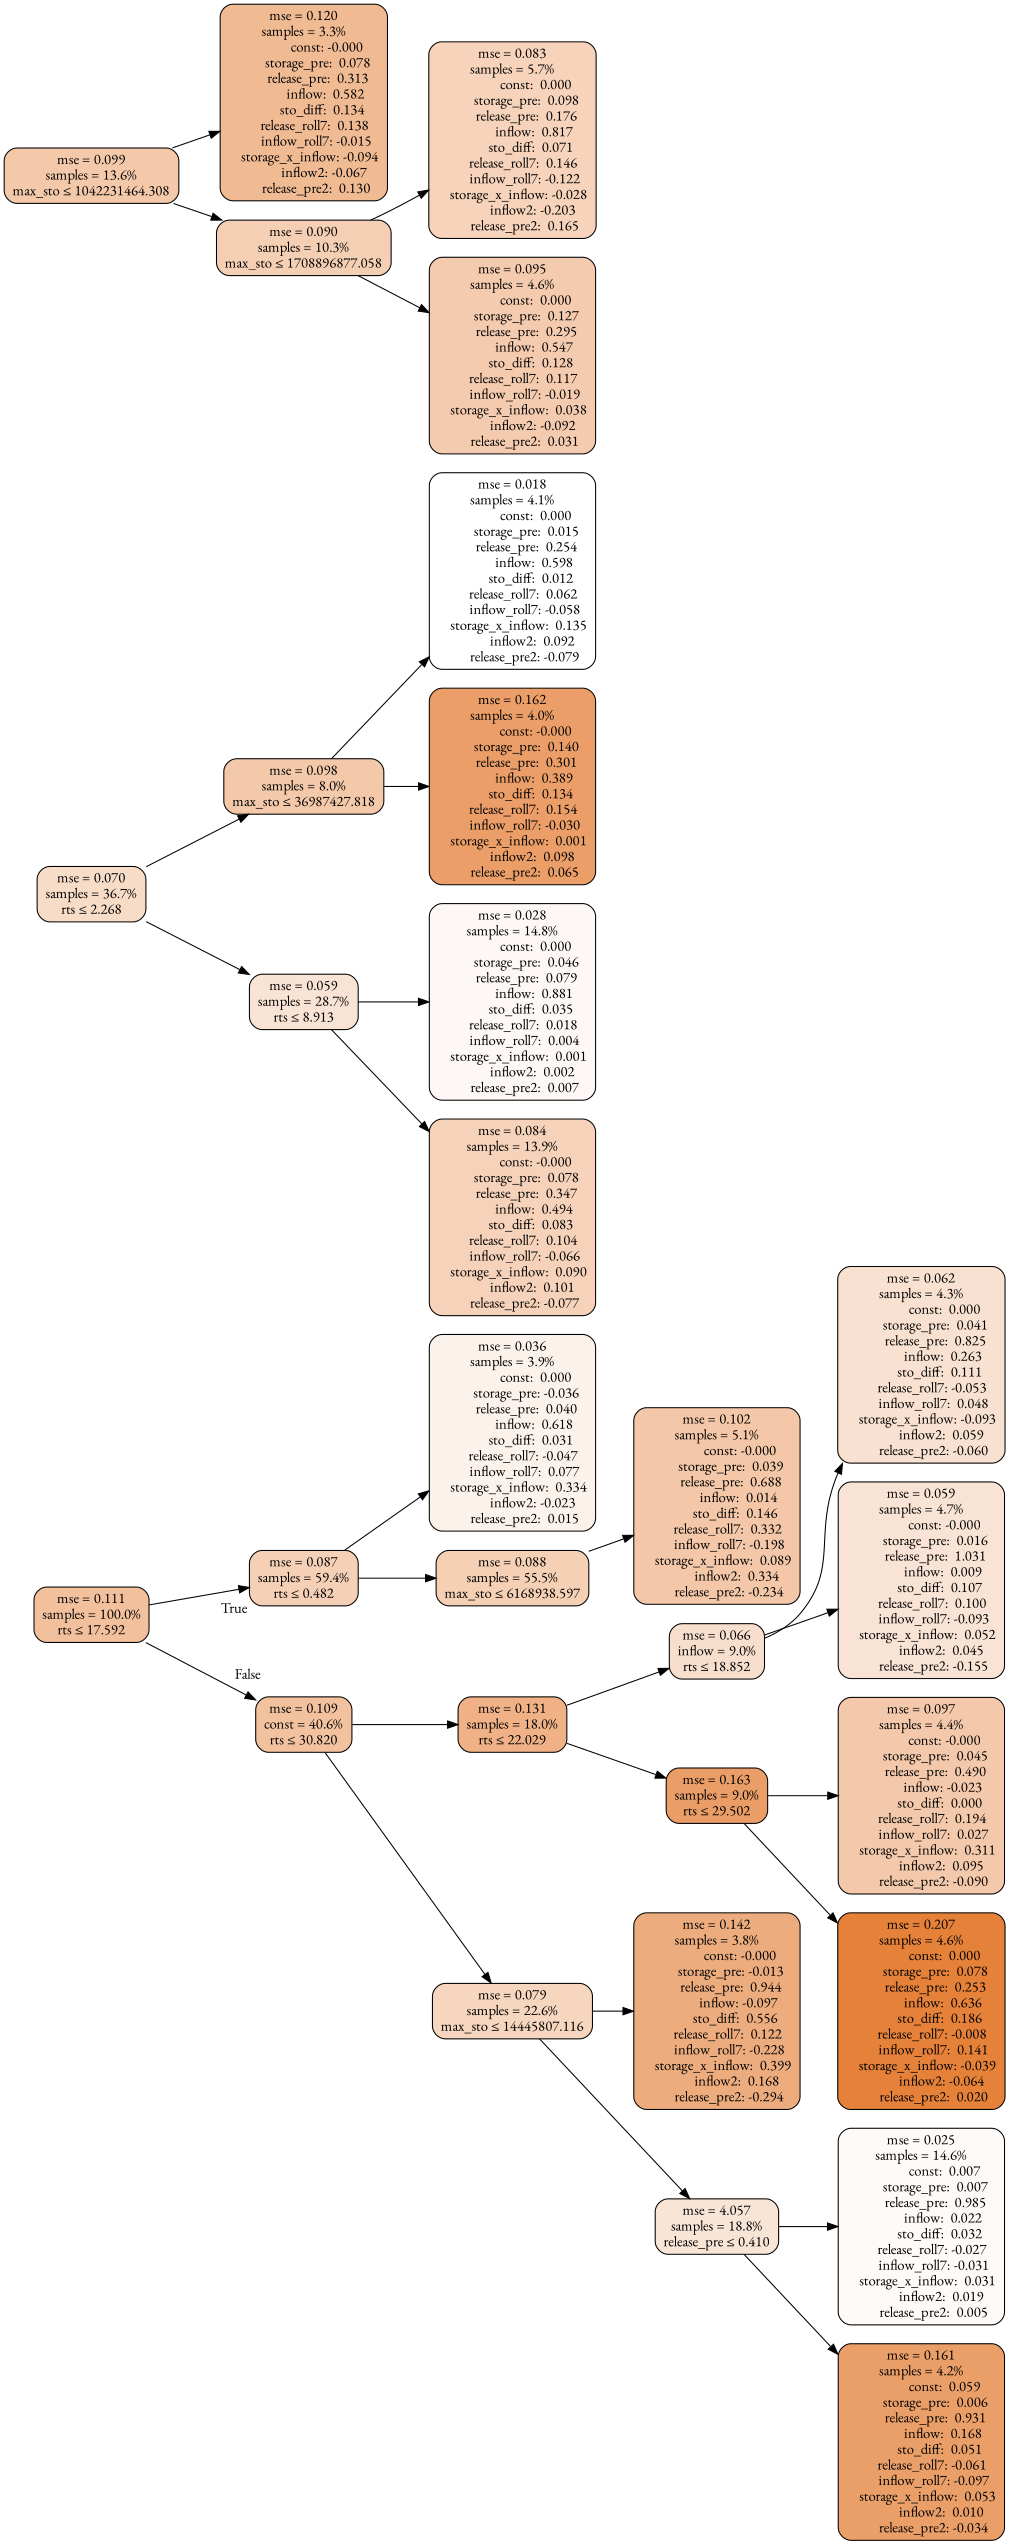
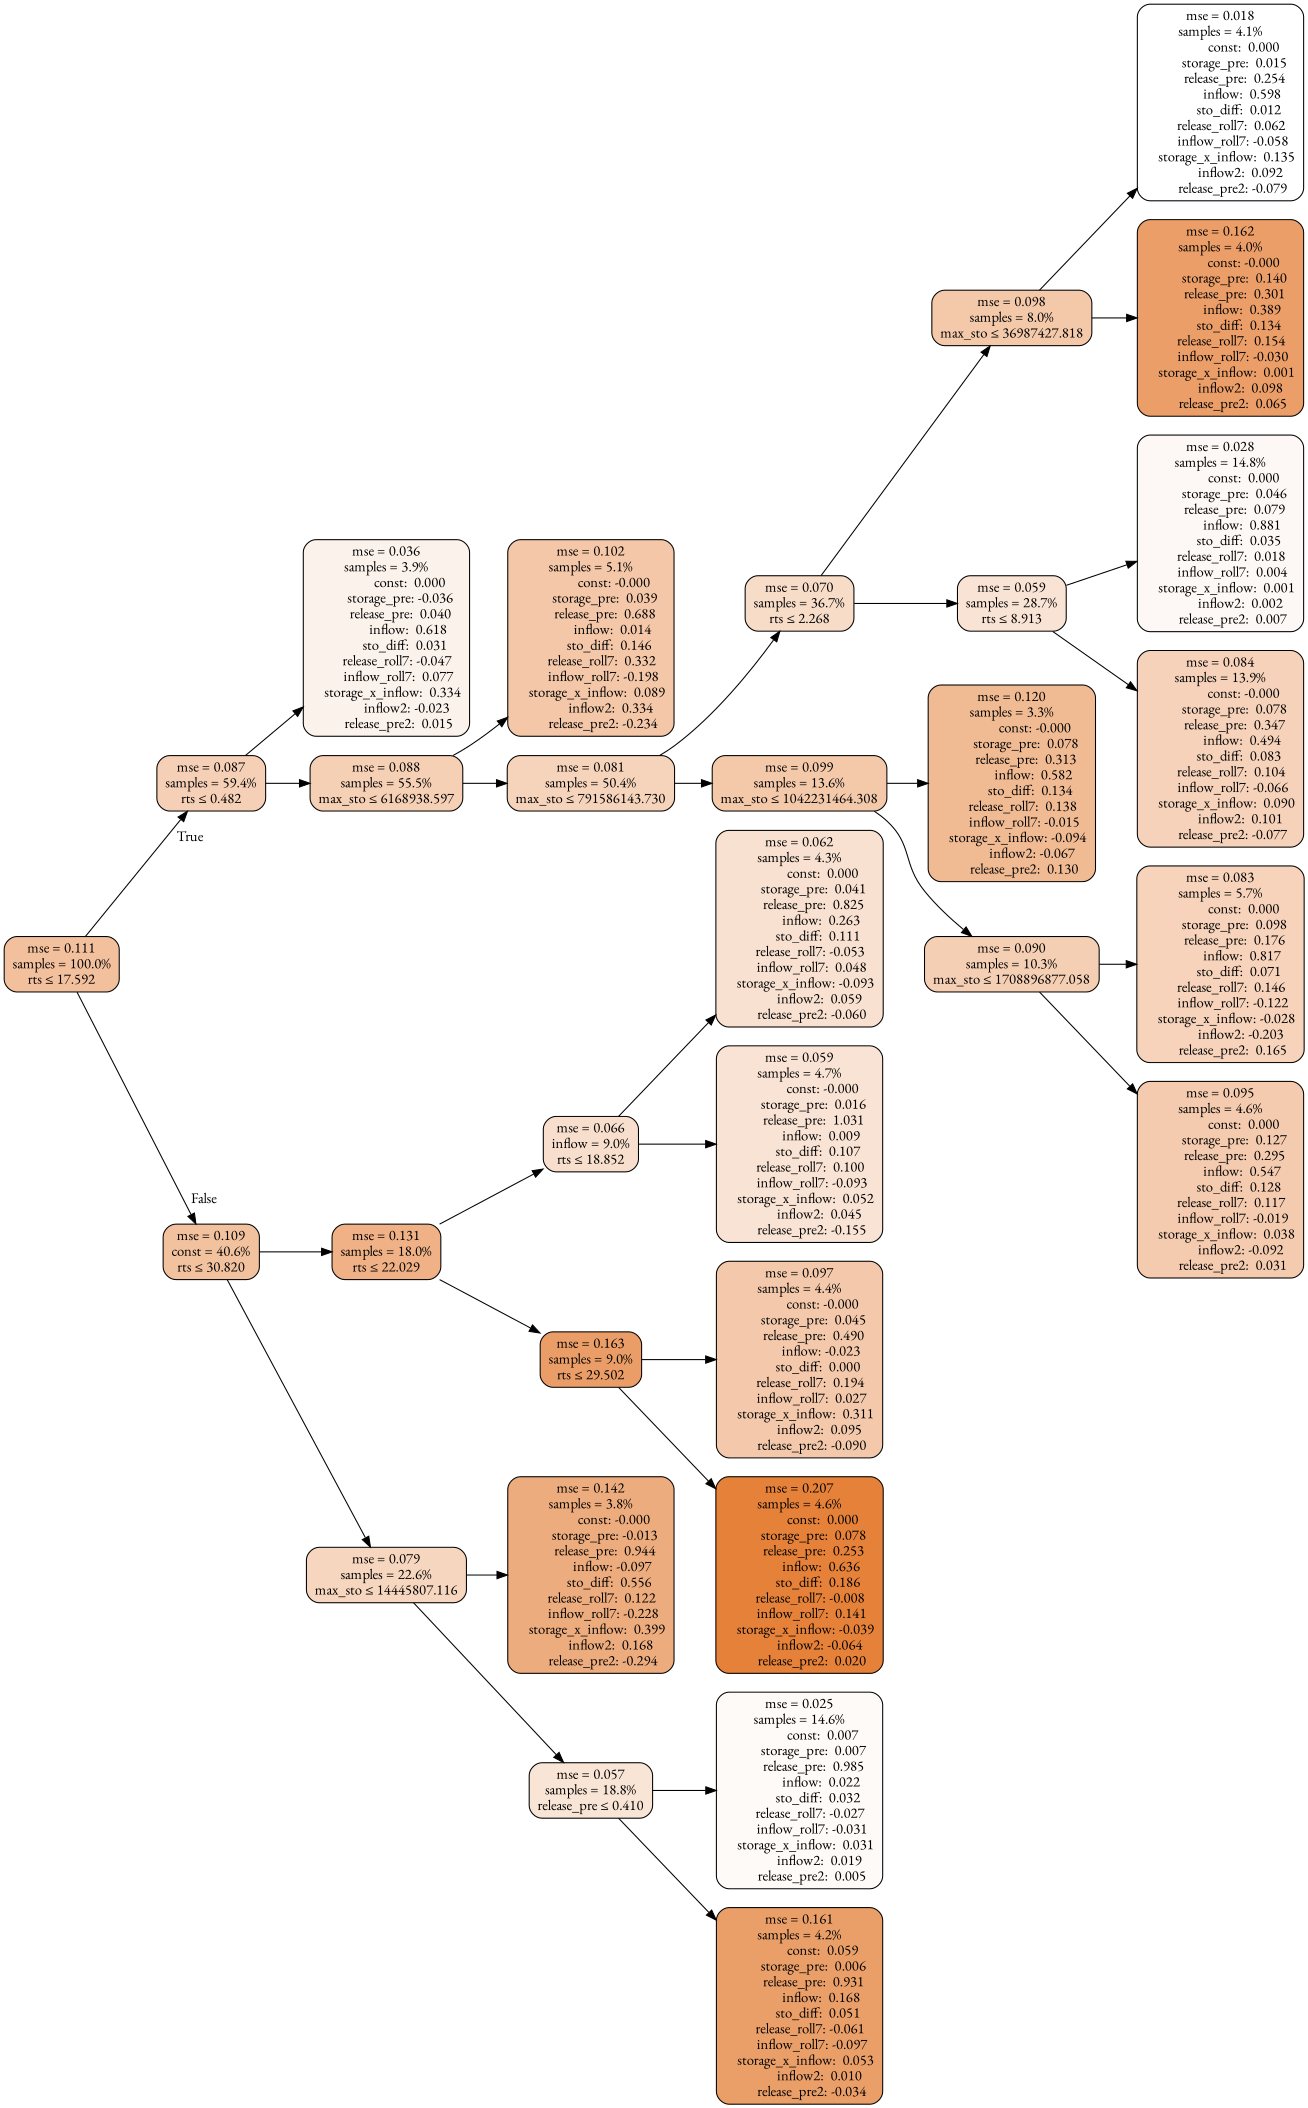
node "mse = 0.081 samples = 50.4% max_sto ≤ 791586143.730": added
node "mse = 4.057 samples = 18.8% release_pre ≤ 0.410": label "mse = 4.057 samples = 18.8% release_pre ≤ 0.410" -> "mse = 0.057 samples = 18.8% release_pre ≤ 0.410"
